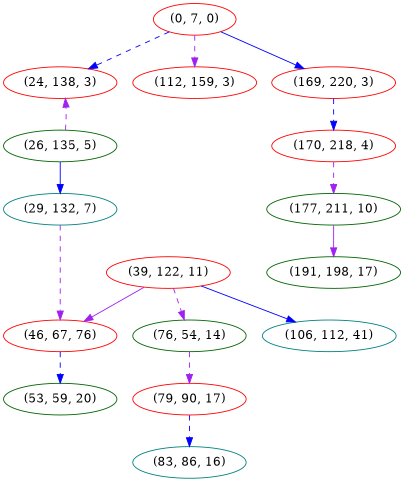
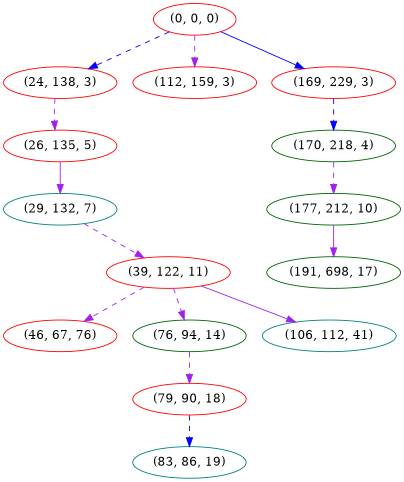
node "(0, 7, 0)": label "(0, 7, 0)" -> "(0, 0, 0)"
node "(169, 220, 3)": label "(169, 220, 3)" -> "(169, 229, 3)"
edge "(26, 135, 5)" -> "(24, 138, 3)": reversed
node "(26, 135, 5)": color darkgreen -> red
node "(170, 218, 4)": color red -> darkgreen
edge "(26, 135, 5)" -> "(29, 132, 7)": color blue -> purple
node "(177, 211, 10)": label "(177, 211, 10)" -> "(177, 212, 10)"
edge "(29, 132, 7)" -> "(46, 67, 76)": now "(29, 132, 7)" -> "(39, 122, 11)"
node "(191, 198, 17)": label "(191, 198, 17)" -> "(191, 698, 17)"
edge "(39, 122, 11)" -> "(46, 67, 76)": style solid -> dashed
edge "(39, 122, 11)" -> "(106, 112, 41)": color blue -> purple
node "(76, 54, 14)": label "(76, 54, 14)" -> "(76, 94, 14)"
node "(53, 59, 20)": removed
node "(79, 90, 17)": label "(79, 90, 17)" -> "(79, 90, 18)"
node "(83, 86, 16)": label "(83, 86, 16)" -> "(83, 86, 19)"
